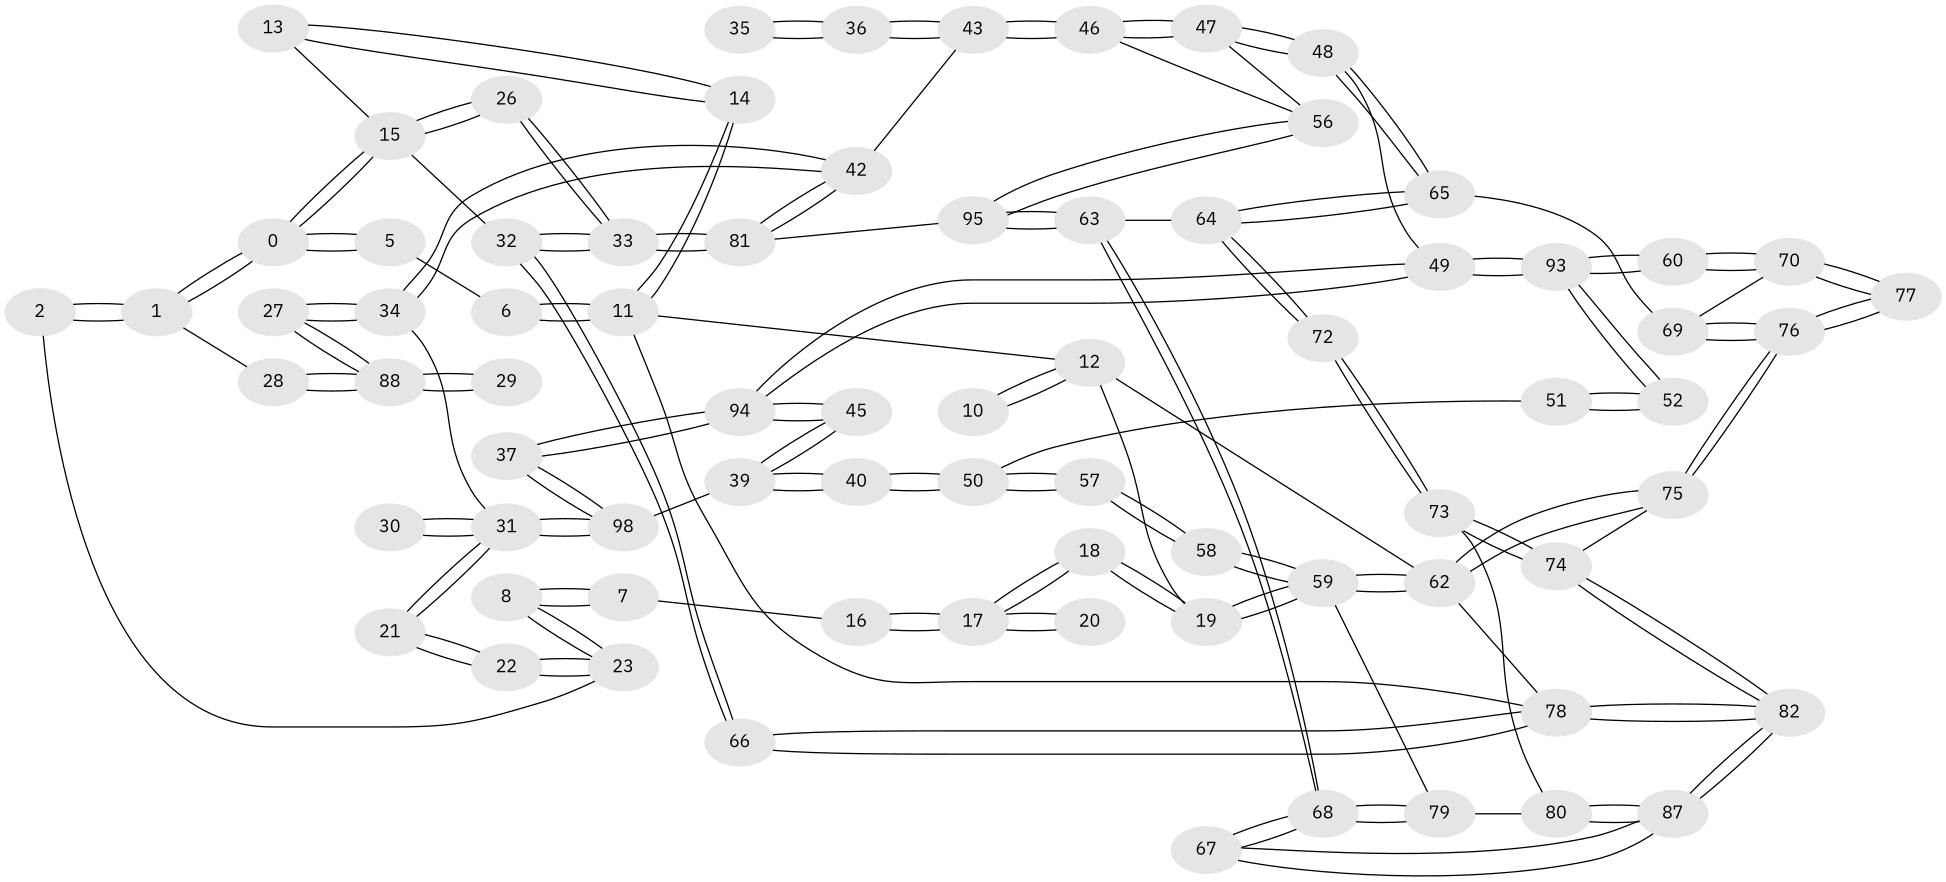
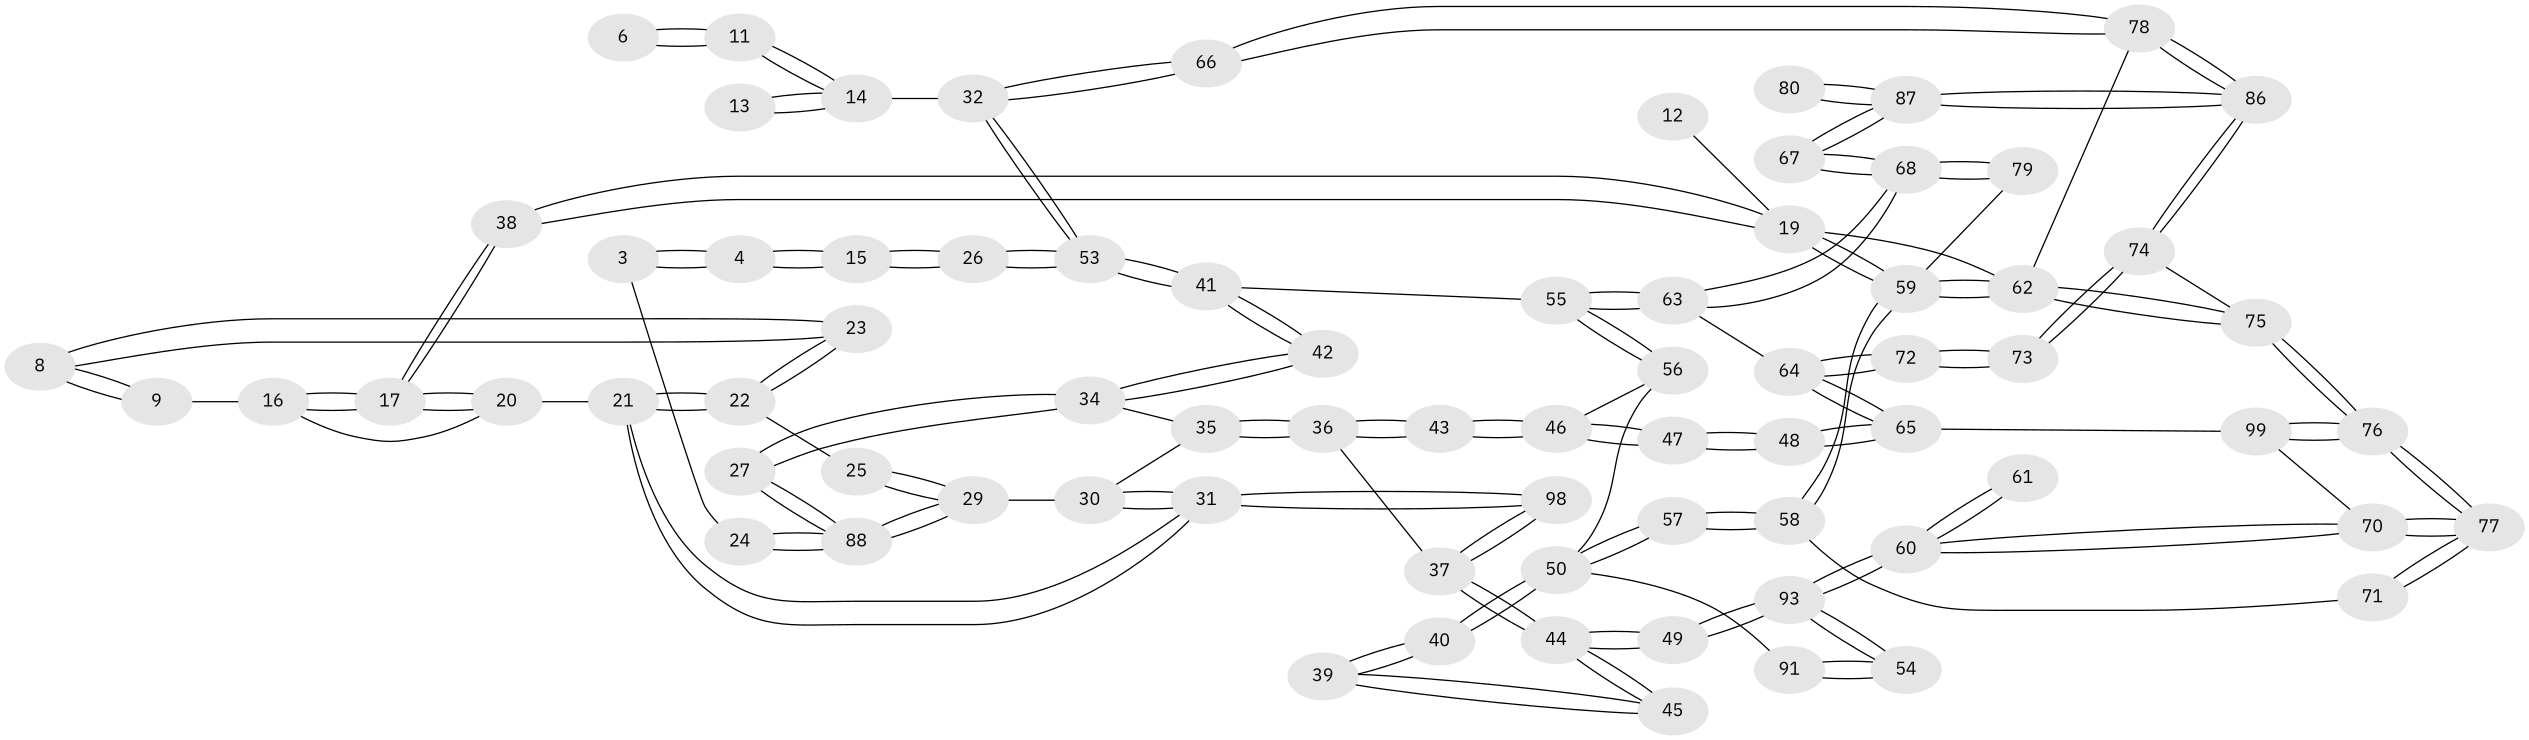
edge "47" -- "56": now "50" -- "56"
edge "13" -- "15": removed
edge "43" -- "42": removed
edge "48" -- "49": removed
edge "15" -- "32": now "14" -- "32"
node "95": label "95" -> "55"
node "0": label "0" -> "4"
node "5": removed
node "33": label "33" -> "53"
node "81": label "81" -> "41"
node "2": removed
node "1": label "1" -> "3"
node "69": label "69" -> "99"
edge "11" -- "12": removed
node "28": label "28" -> "24"
edge "20" -- "21": added
node "51": label "51" -> "91"
node "52": label "52" -> "54"
node "94": label "94" -> "44"
node "10": removed
edge "34" -- "31": now "34" -- "35"
edge "16" -- "20": added
edge "35" -- "30": added
node "25": added
edge "12" -- "62": now "19" -- "62"
node "61": added
edge "29" -- "30": added
edge "36" -- "37": added
edge "39" -- "98": removed
node "18": label "18" -> "38"
node "7": label "7" -> "9"
node "71": added
edge "73" -- "80": removed
edge "11" -- "78": removed
node "82": label "82" -> "86"
edge "79" -- "80": removed
